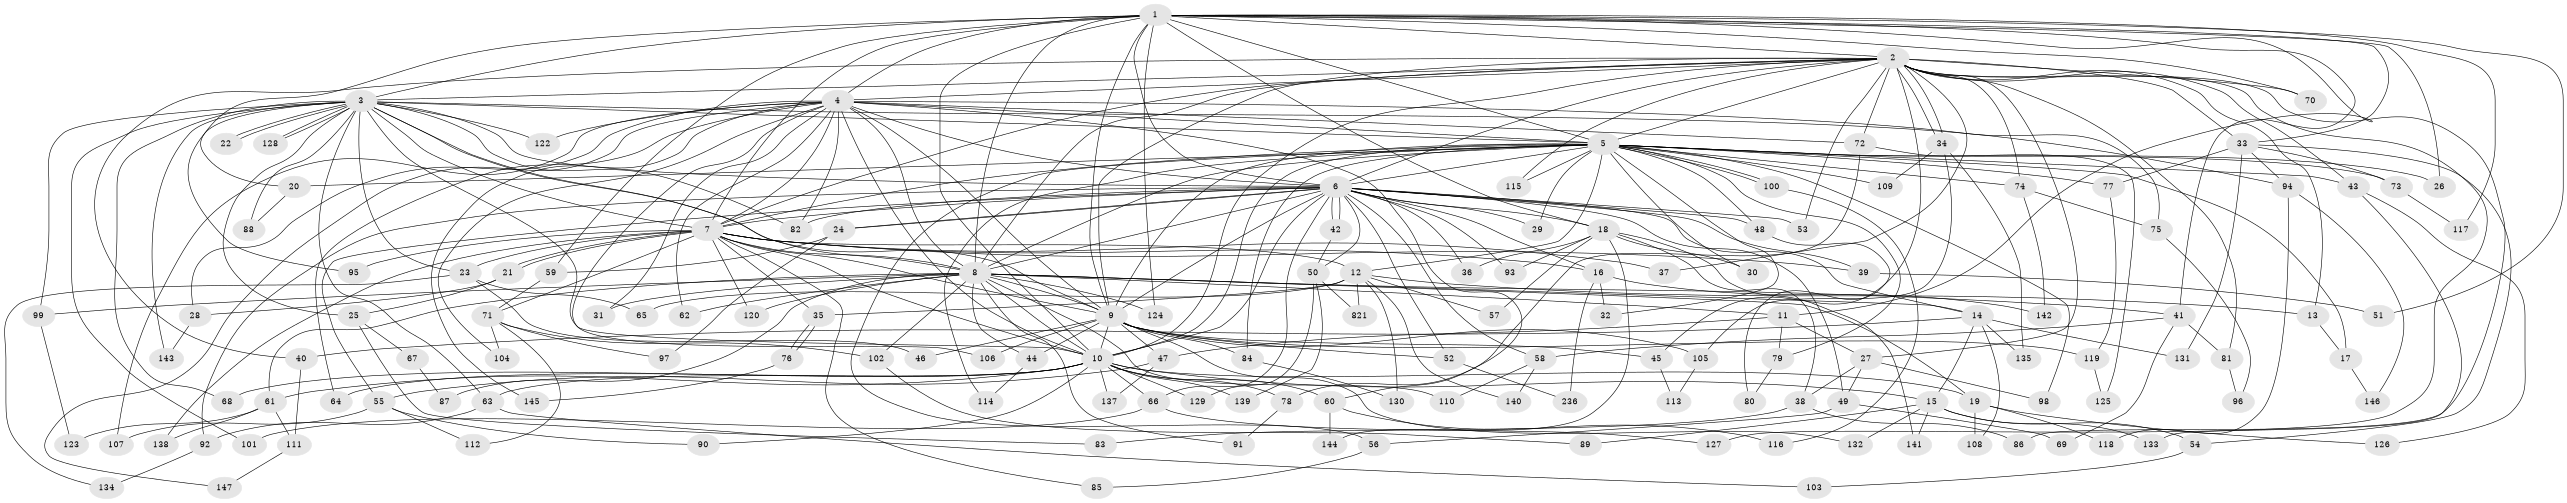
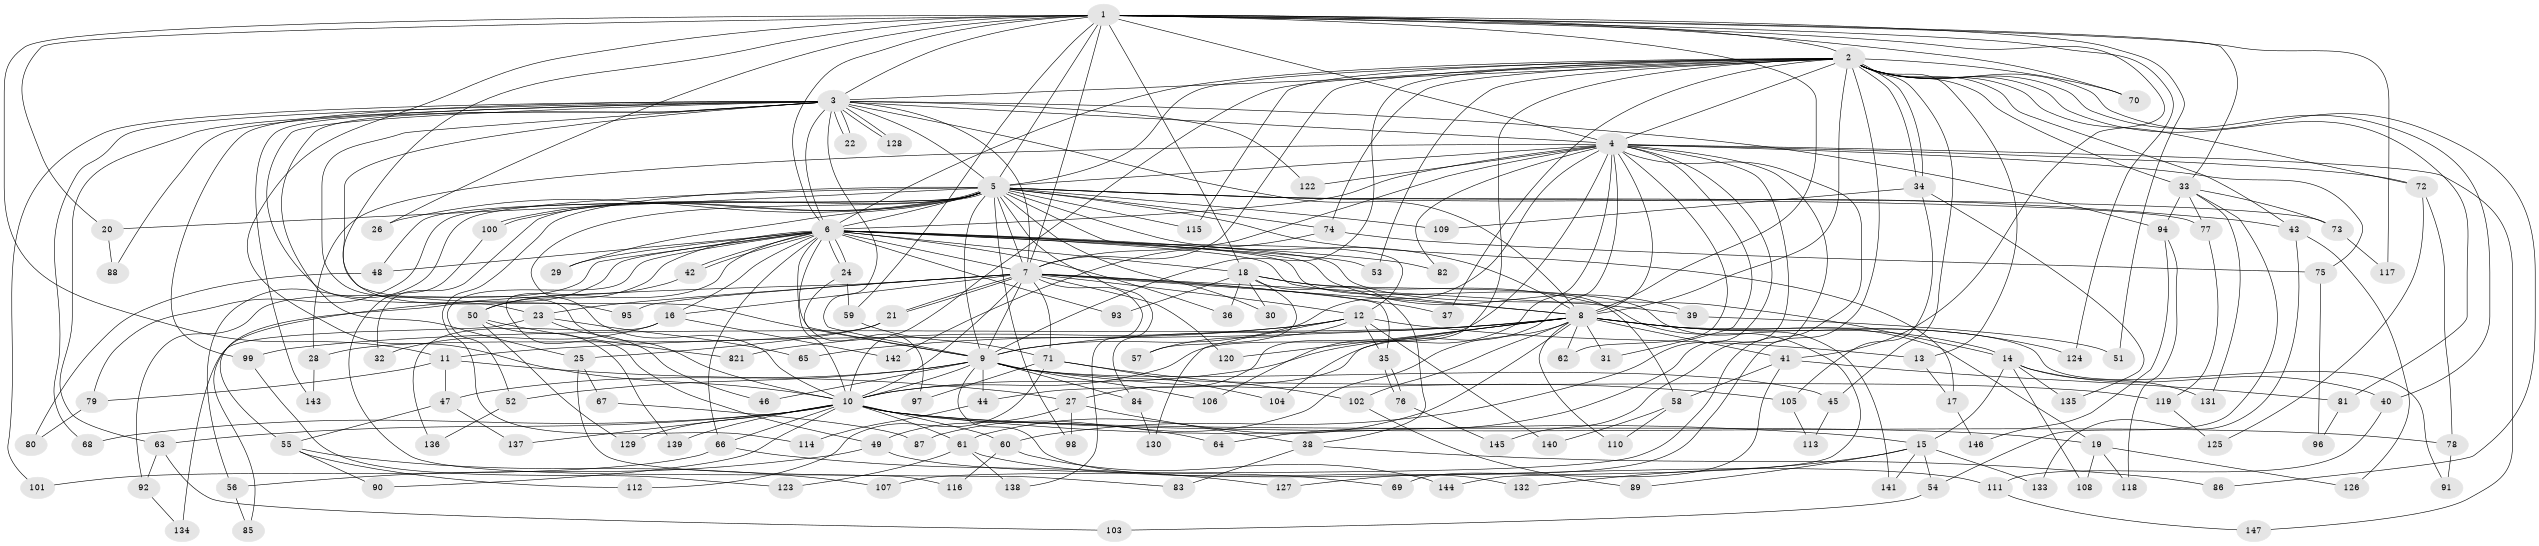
edge "3" -- "82": now "3" -- "4"
node "236": label "236" -> "136"
